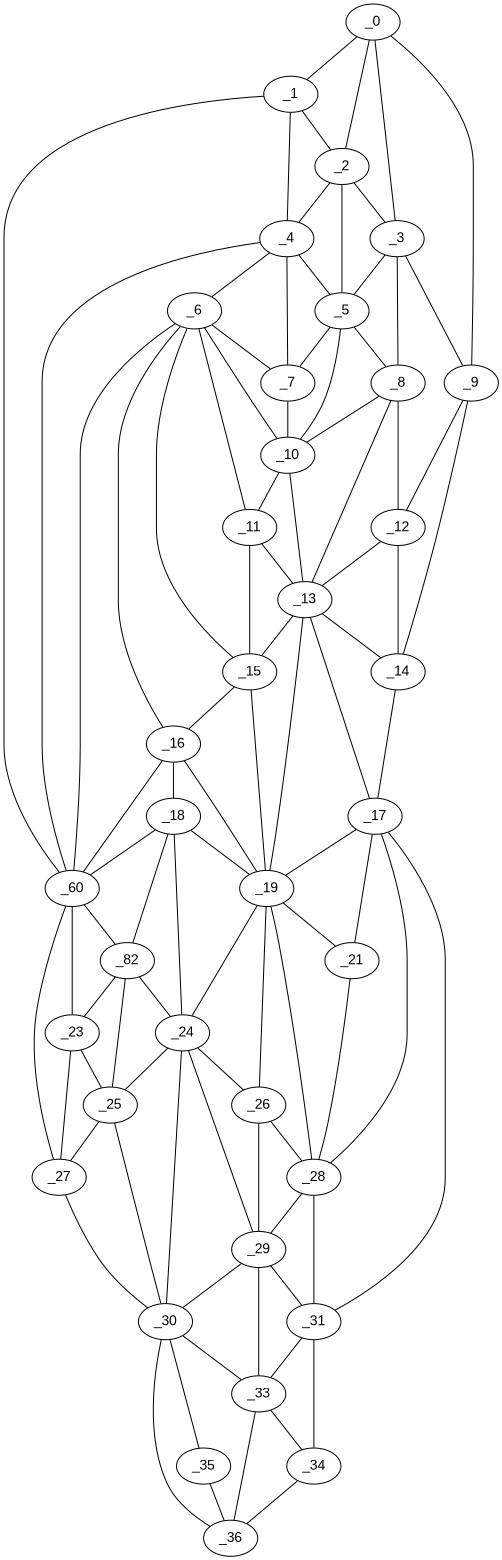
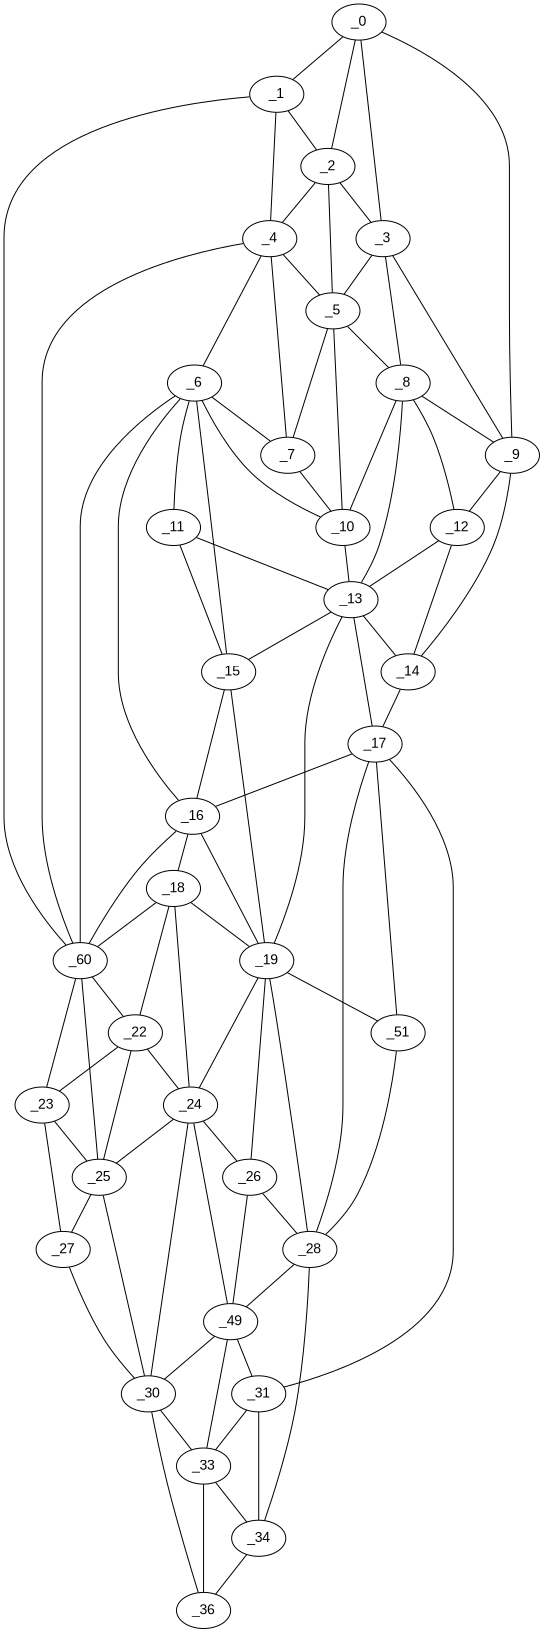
edge "_8" -- "_9": added
edge "_10" -- "_11": removed
edge "_17" -- "_19": now "_17" -- "_16"
node "_82": label "_82" -> "_22"
node "_21": label "_21" -> "_51"
edge "_60" -- "_27": now "_60" -- "_25"
node "_29": label "_29" -> "_49"
edge "_28" -- "_31": now "_28" -- "_34"
node "_35": removed
